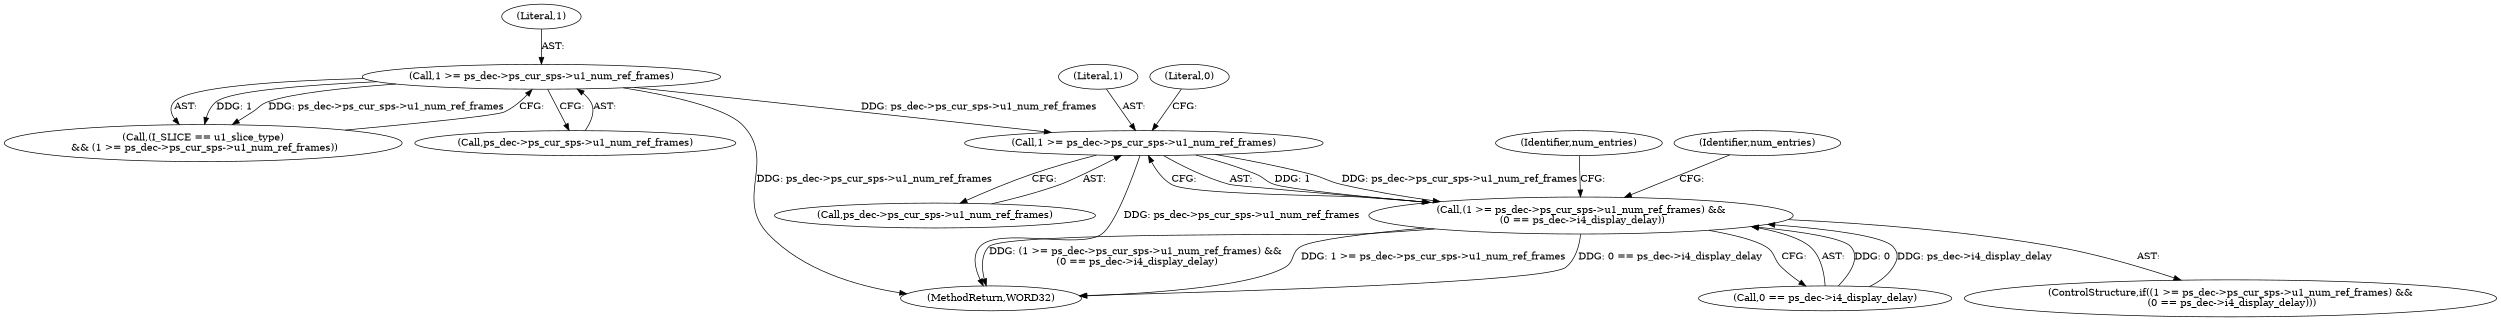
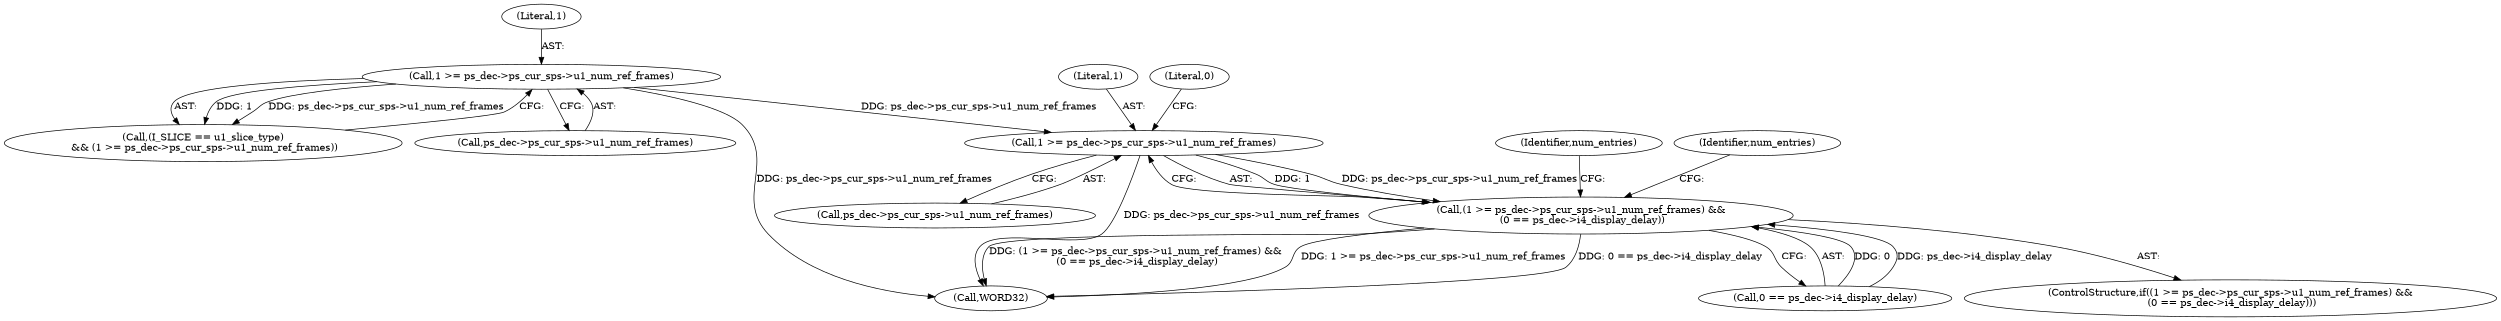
node "(MethodReturn,WORD32)": label "(MethodReturn,WORD32)" -> "(Call,WORD32)"
